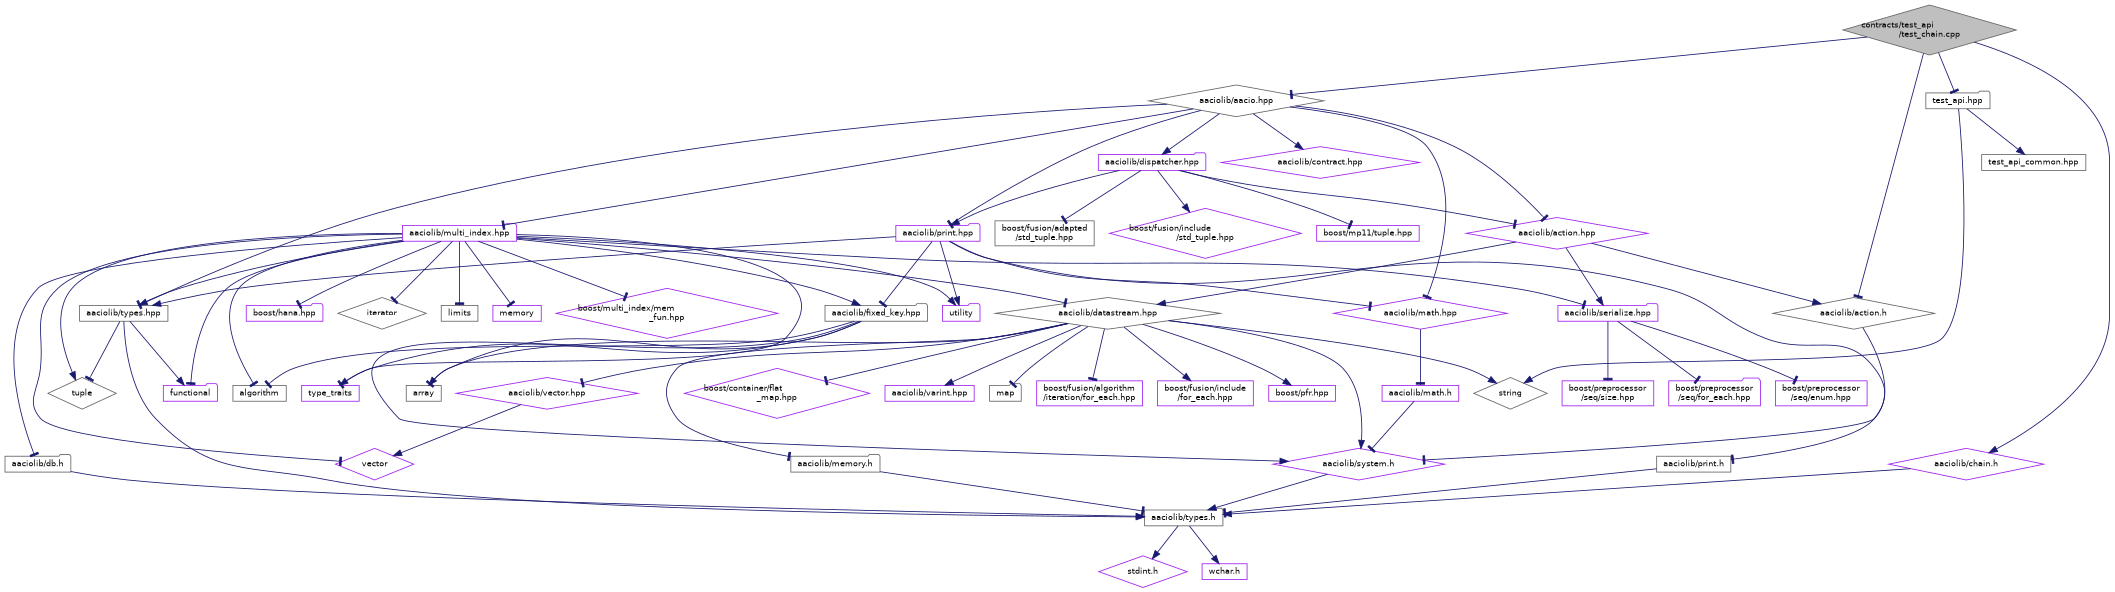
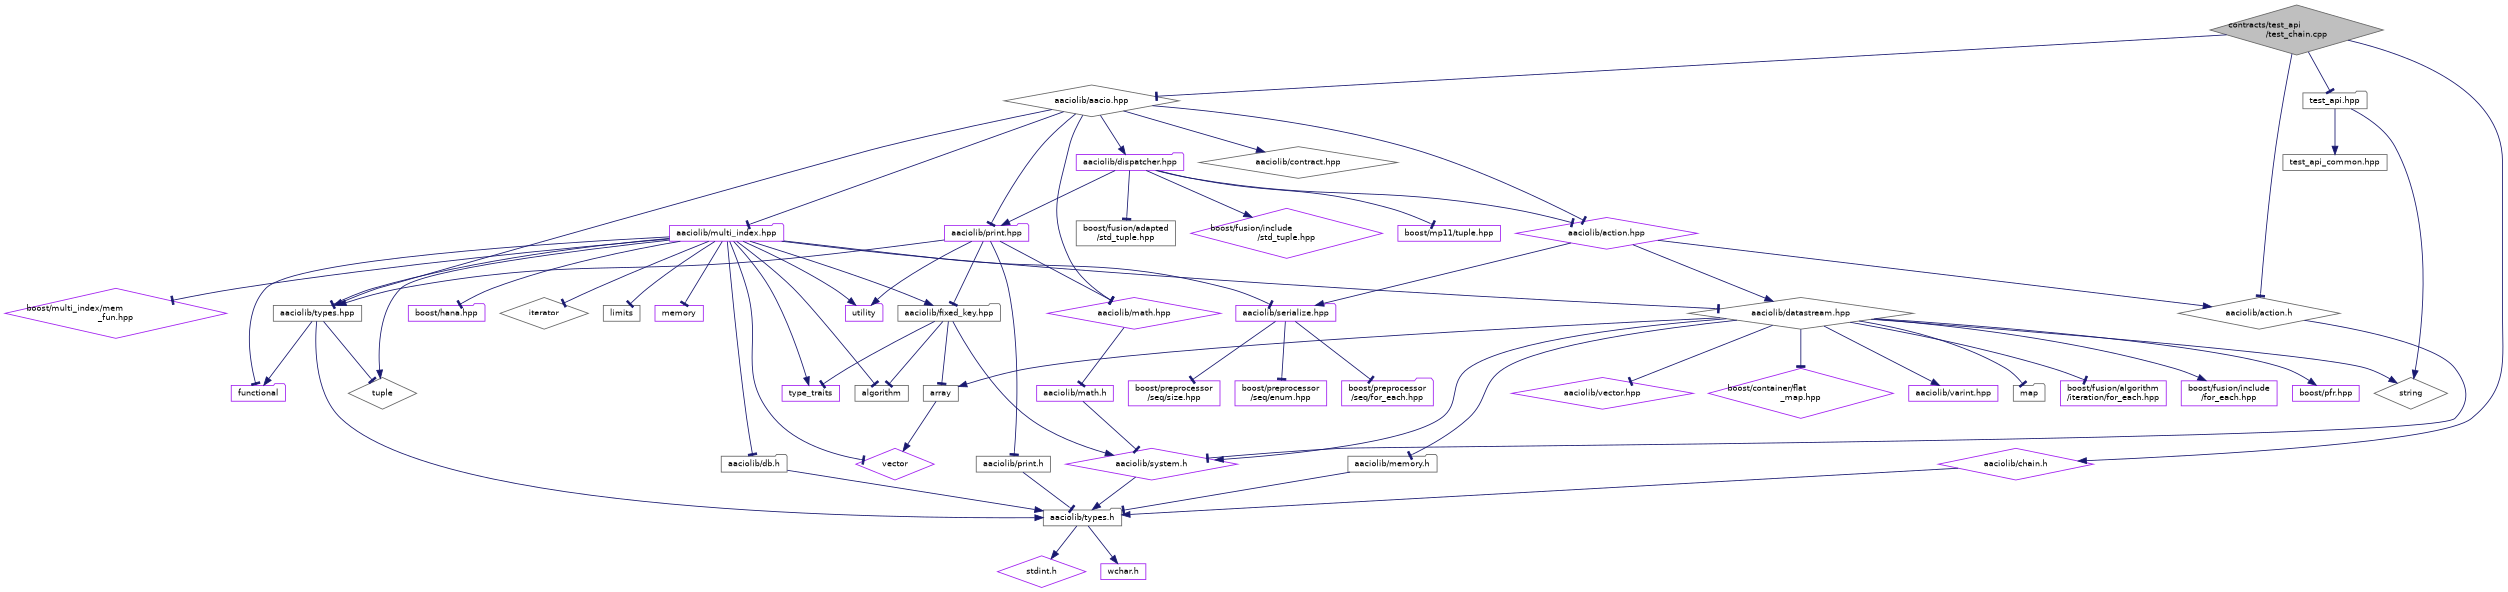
node "aaciolib/contract.hpp": color purple -> gray40
edge "aaciolib/vector.hpp" -> "vector": now "array" -> "vector"
